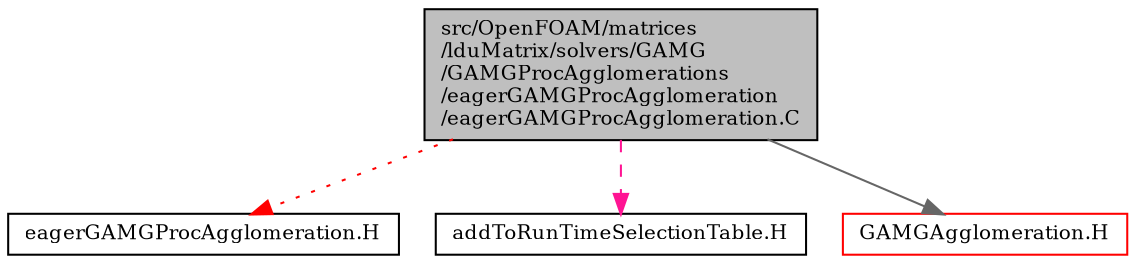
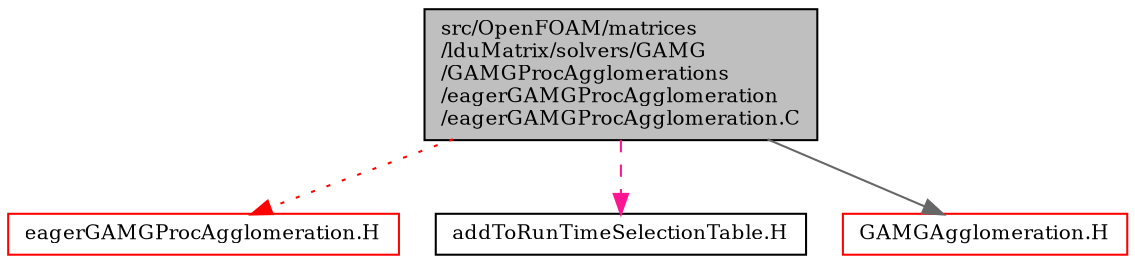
node "eagerGAMGProcAgglomeration.H": color black -> red
